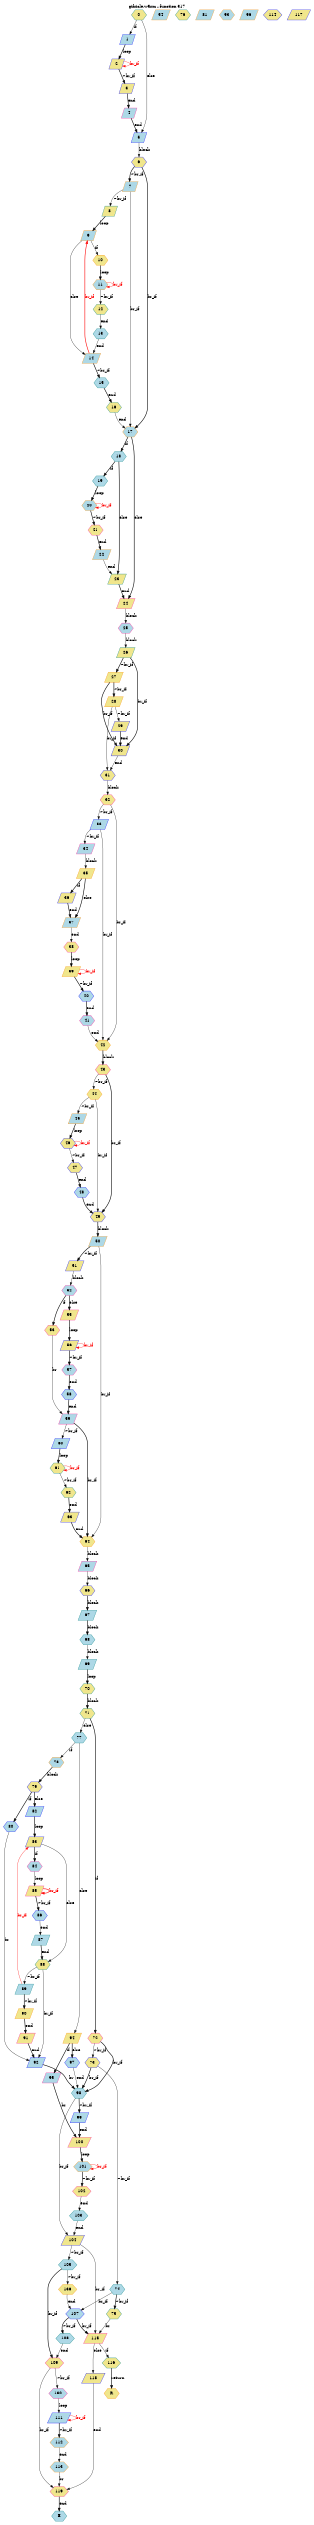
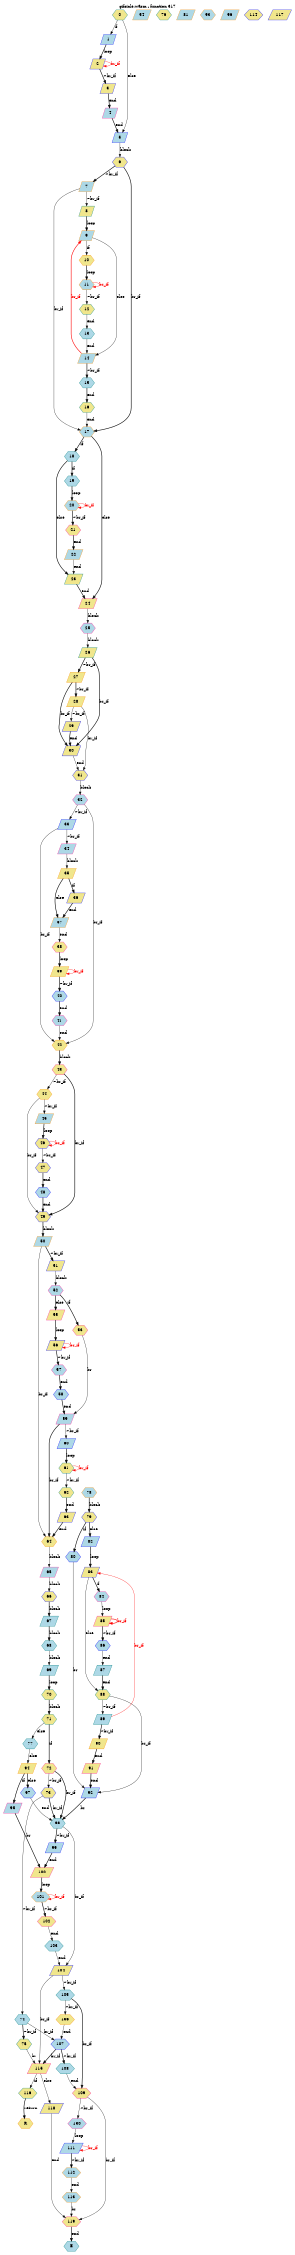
node "32": fillcolor khaki -> lightblue
edge "77" -> "78": removed, label "if"
